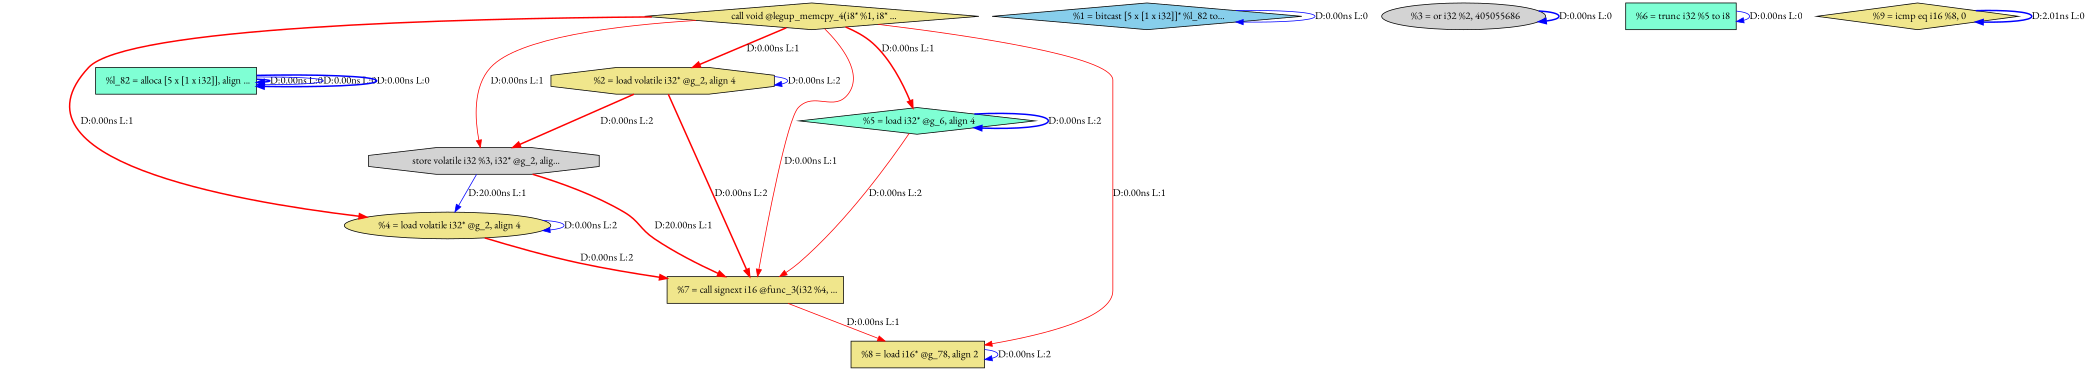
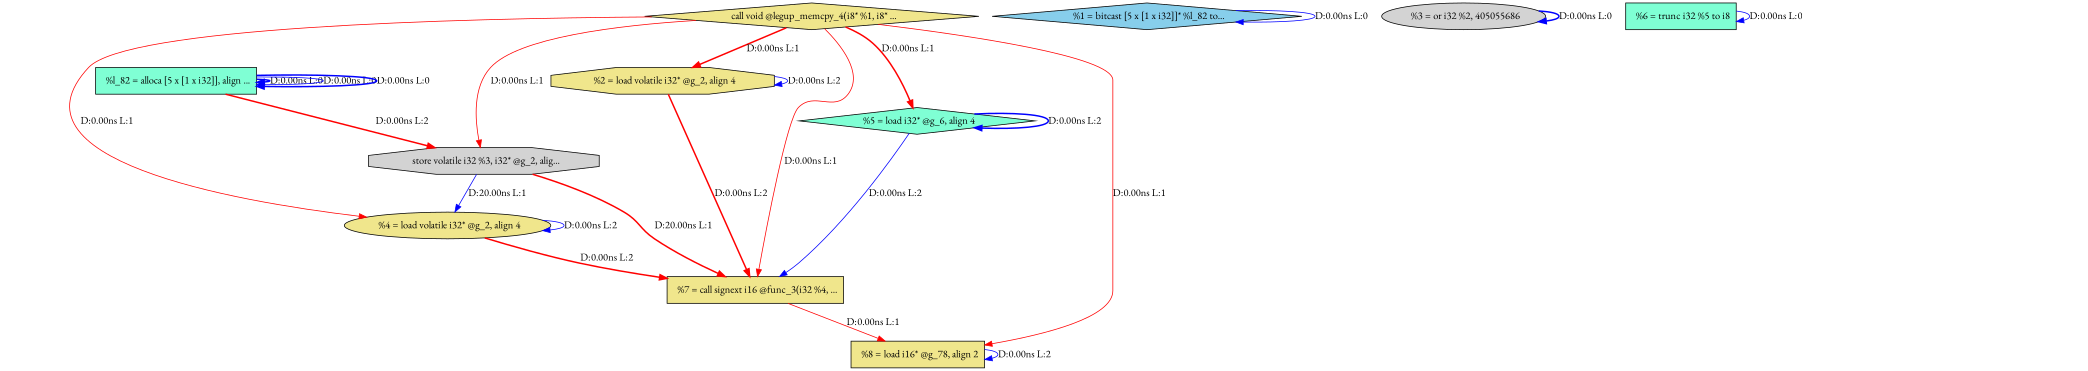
node "%9 = icmp eq i16 %8, 0": removed
edge "call void @legup_memcpy_4(i8* %1, i8* ..." -> "%4 = load volatile i32* @g_2, align 4": style bold -> solid
edge "%2 = load volatile i32* @g_2, align 4" -> "store volatile i32 %3, i32* @g_2, alig...": now "%l_82 = alloca [5 x [1 x i32]], align ..." -> "store volatile i32 %3, i32* @g_2, alig..."
edge "%5 = load i32* @g_6, align 4" -> "%7 = call signext i16 @func_3(i32 %4, ...": color red -> blue
